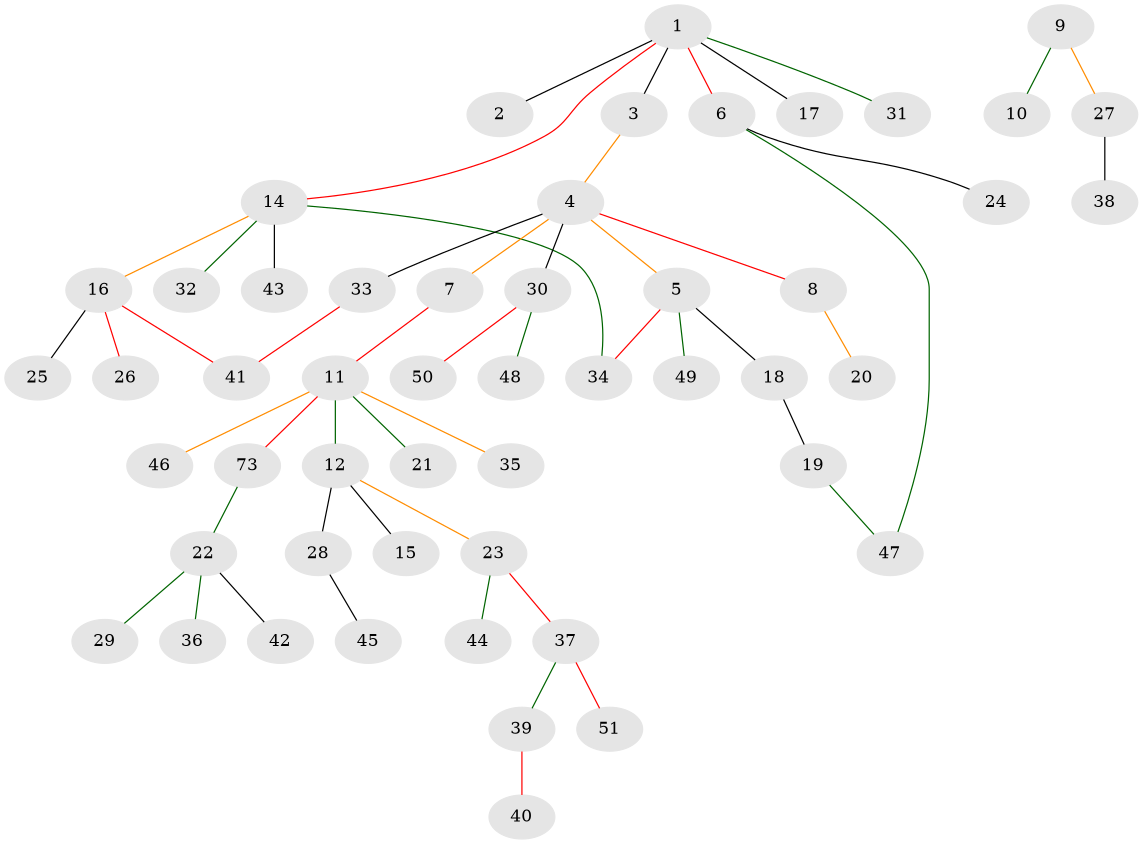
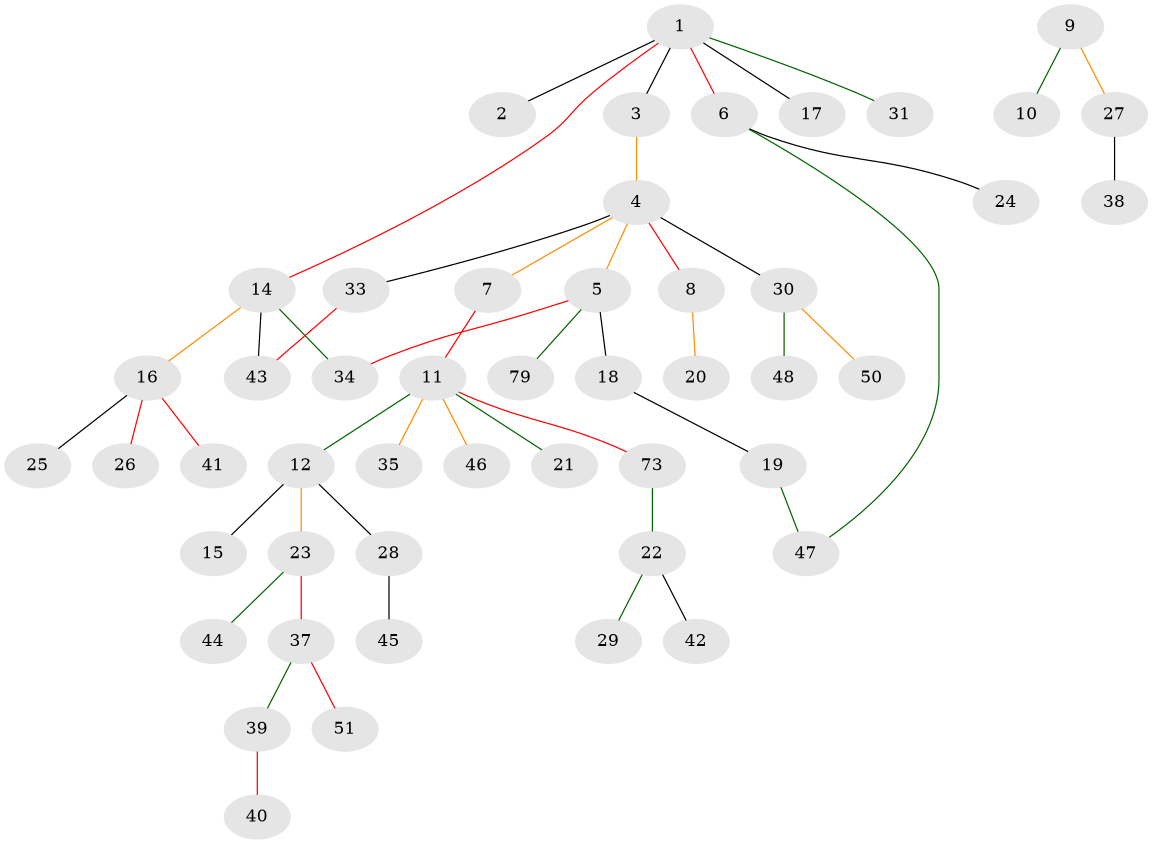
node "32": removed
edge "33" -- "41": now "33" -- "43"
edge "30" -- "50": color red -> darkorange
node "49": label "49" -> "79"
node "36": removed
